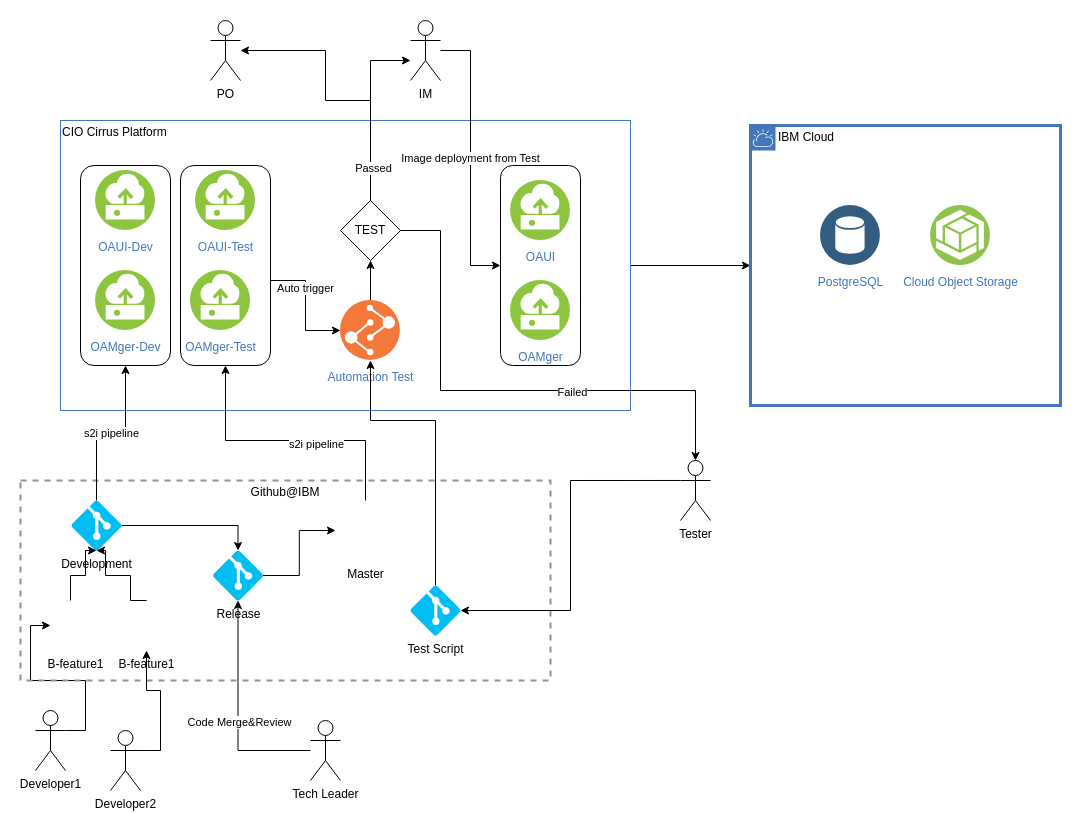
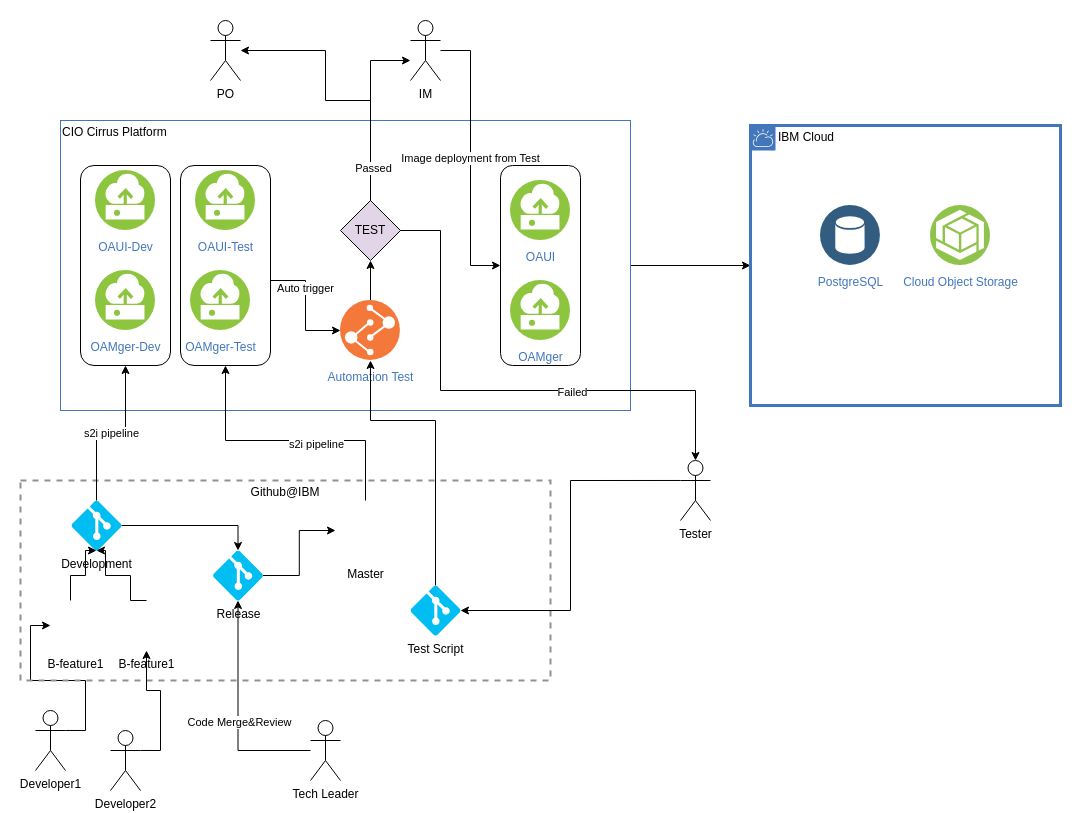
node "TEST": fillcolor #ffffff -> #e1d5e7
